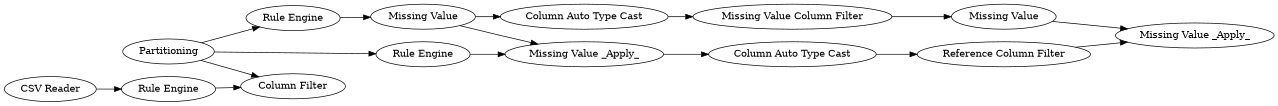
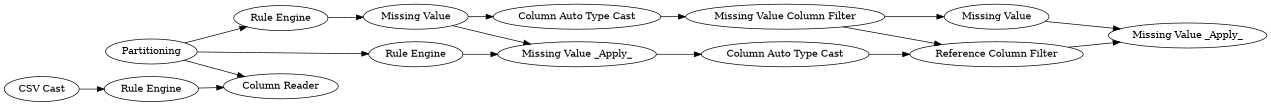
edge "Missing Value Column Filter" -> "Reference Column Filter": added
node "Column Filter": label "Column Filter" -> "Column Reader"
node "CSV Reader": label "CSV Reader" -> "CSV Cast"
